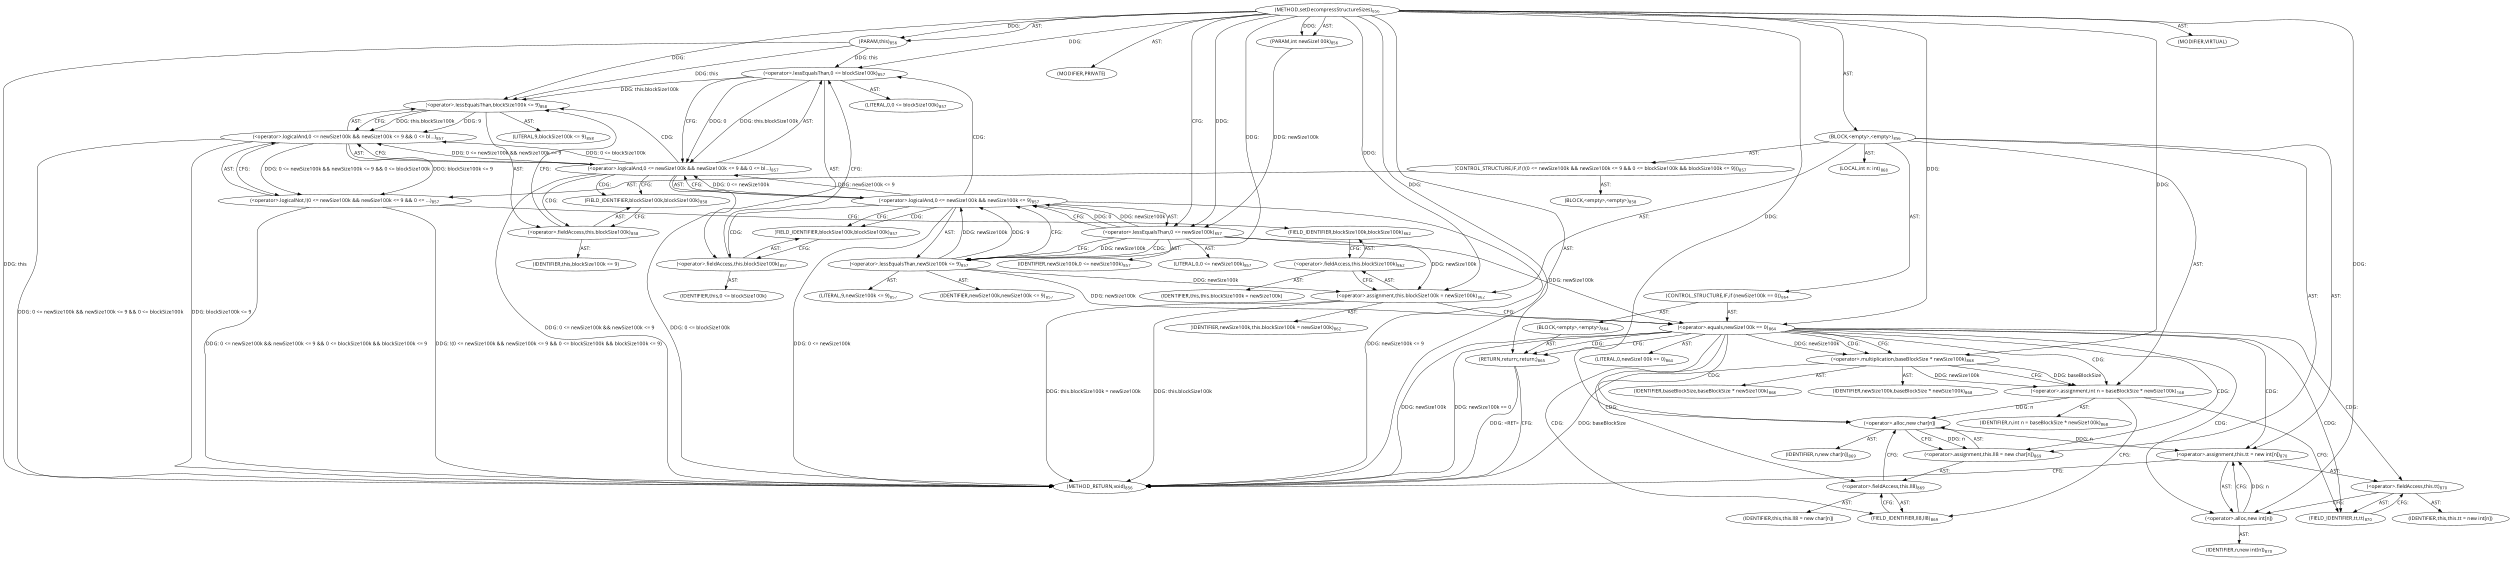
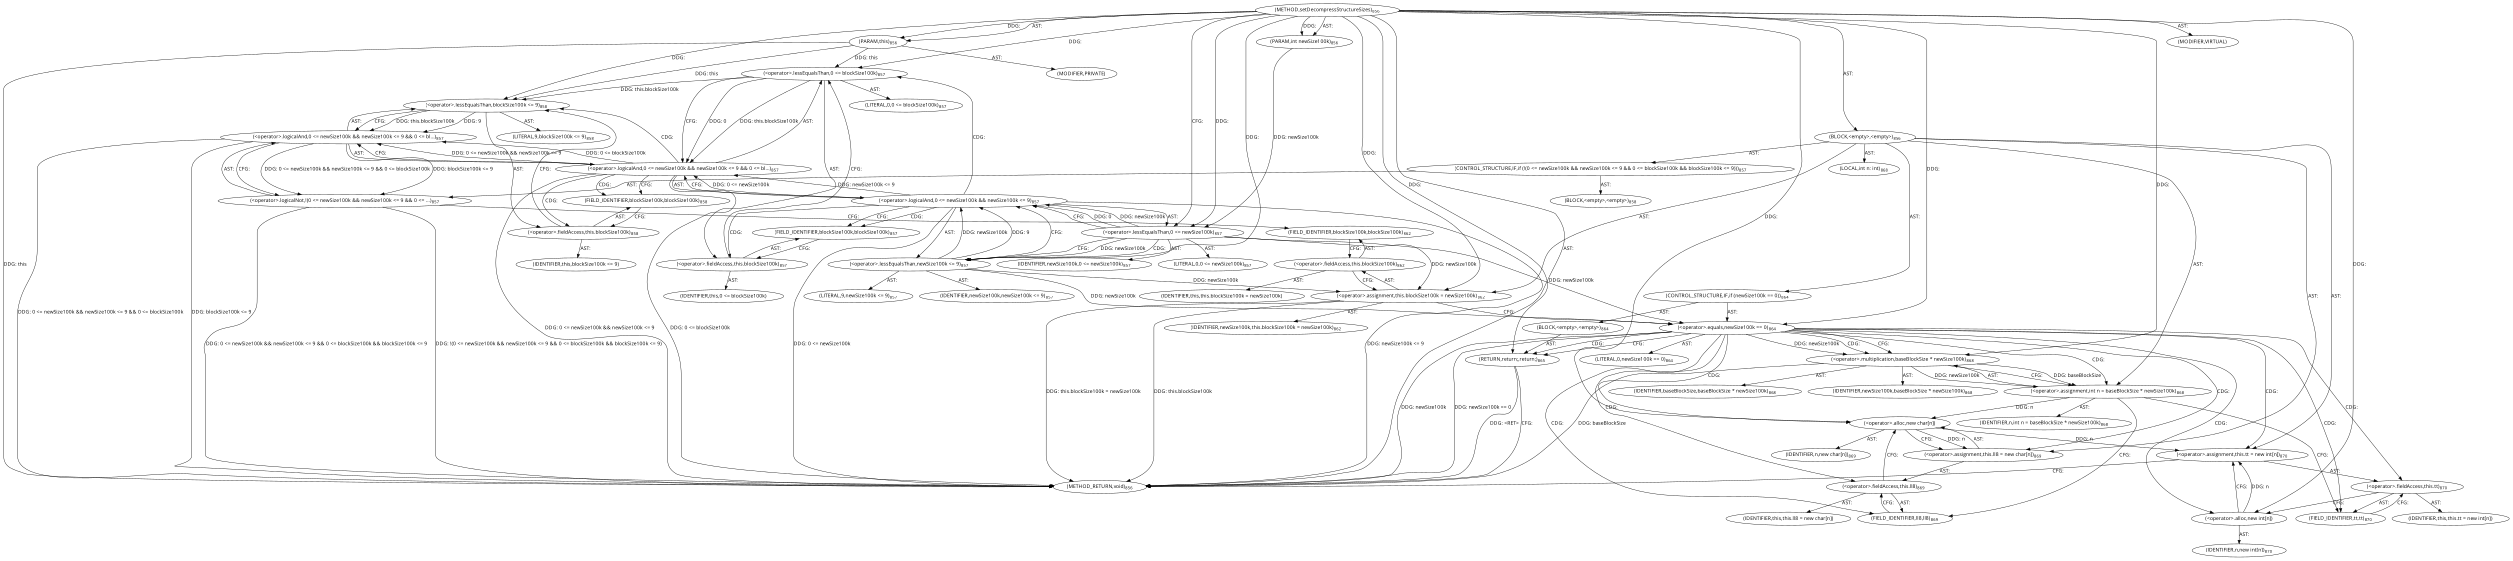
edge "(METHOD,setDecompressStructureSizes)" -> "(MODIFIER,PRIVATE)": now "(PARAM,this)" -> "(MODIFIER,PRIVATE)"
edge "(<operator>.assignment,int n = baseBlockSize * newSize100k)" -> "(<operator>.multiplication,baseBlockSize * newSize100k)": added, label "AST:"
node "(<operator>.assignment,int n = baseBlockSize * newSize100k)": text "168" -> "868"
edge "(<operator>.assignment,this.tt = new int[n])" -> "(<operator>.alloc,new int[n])": removed, label "AST:"
